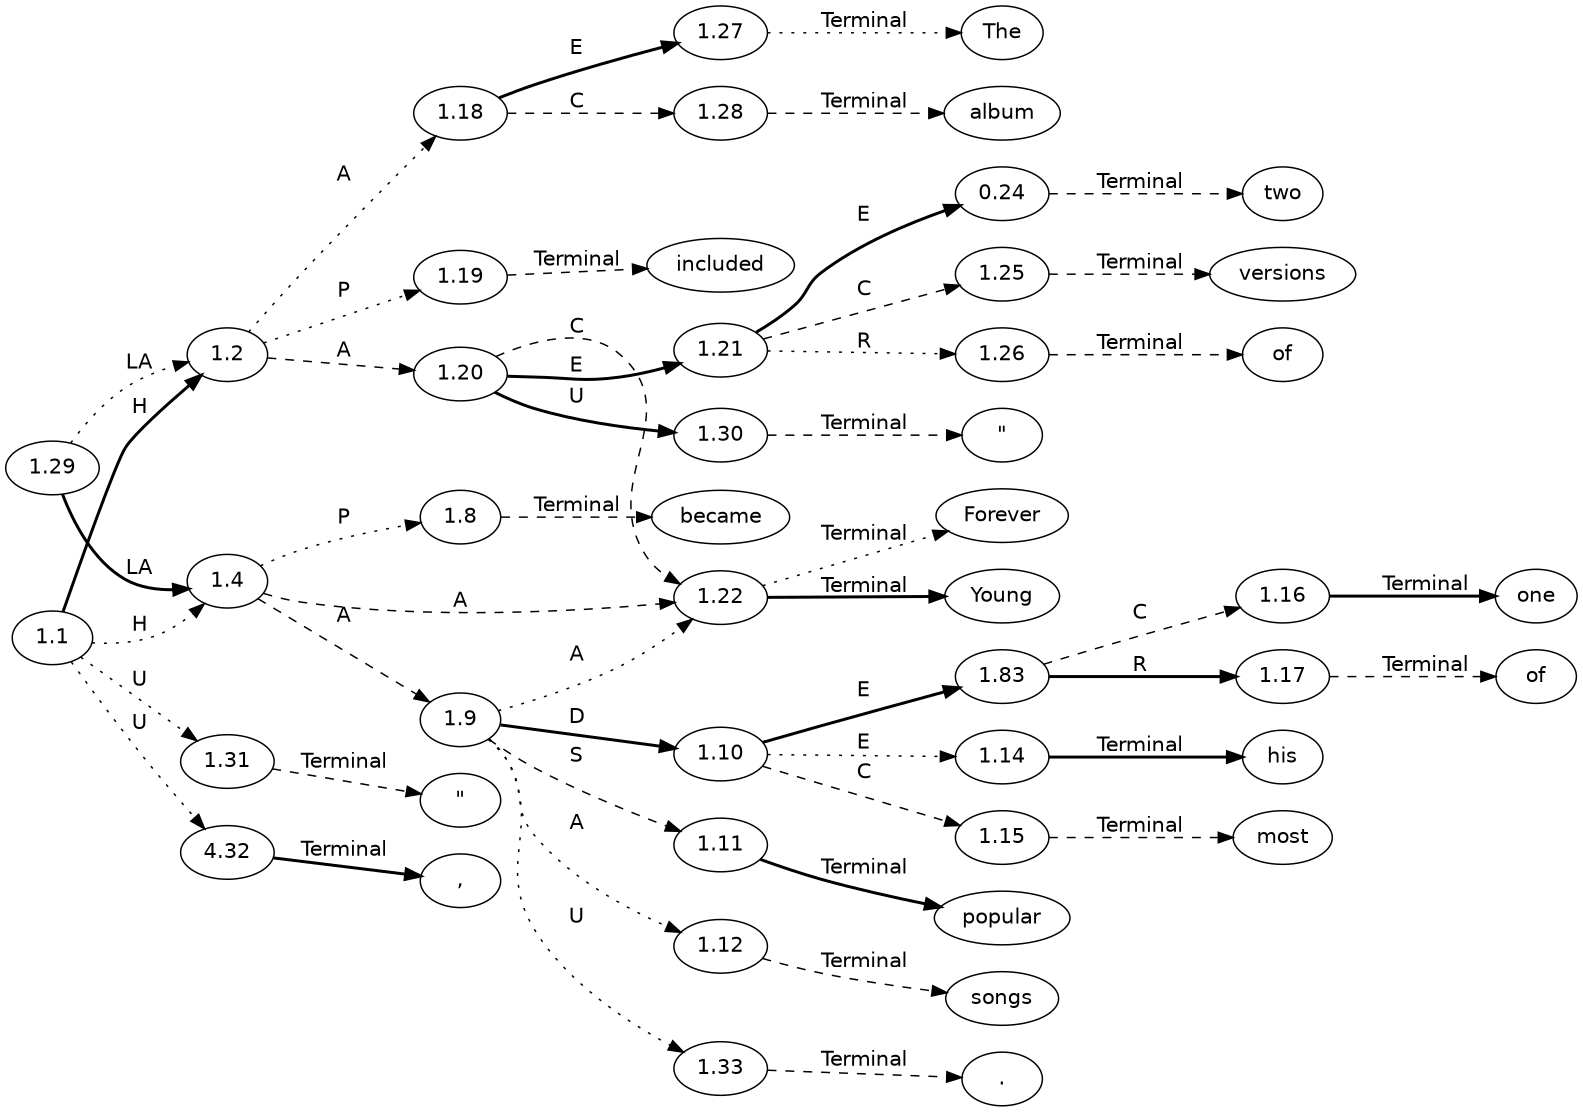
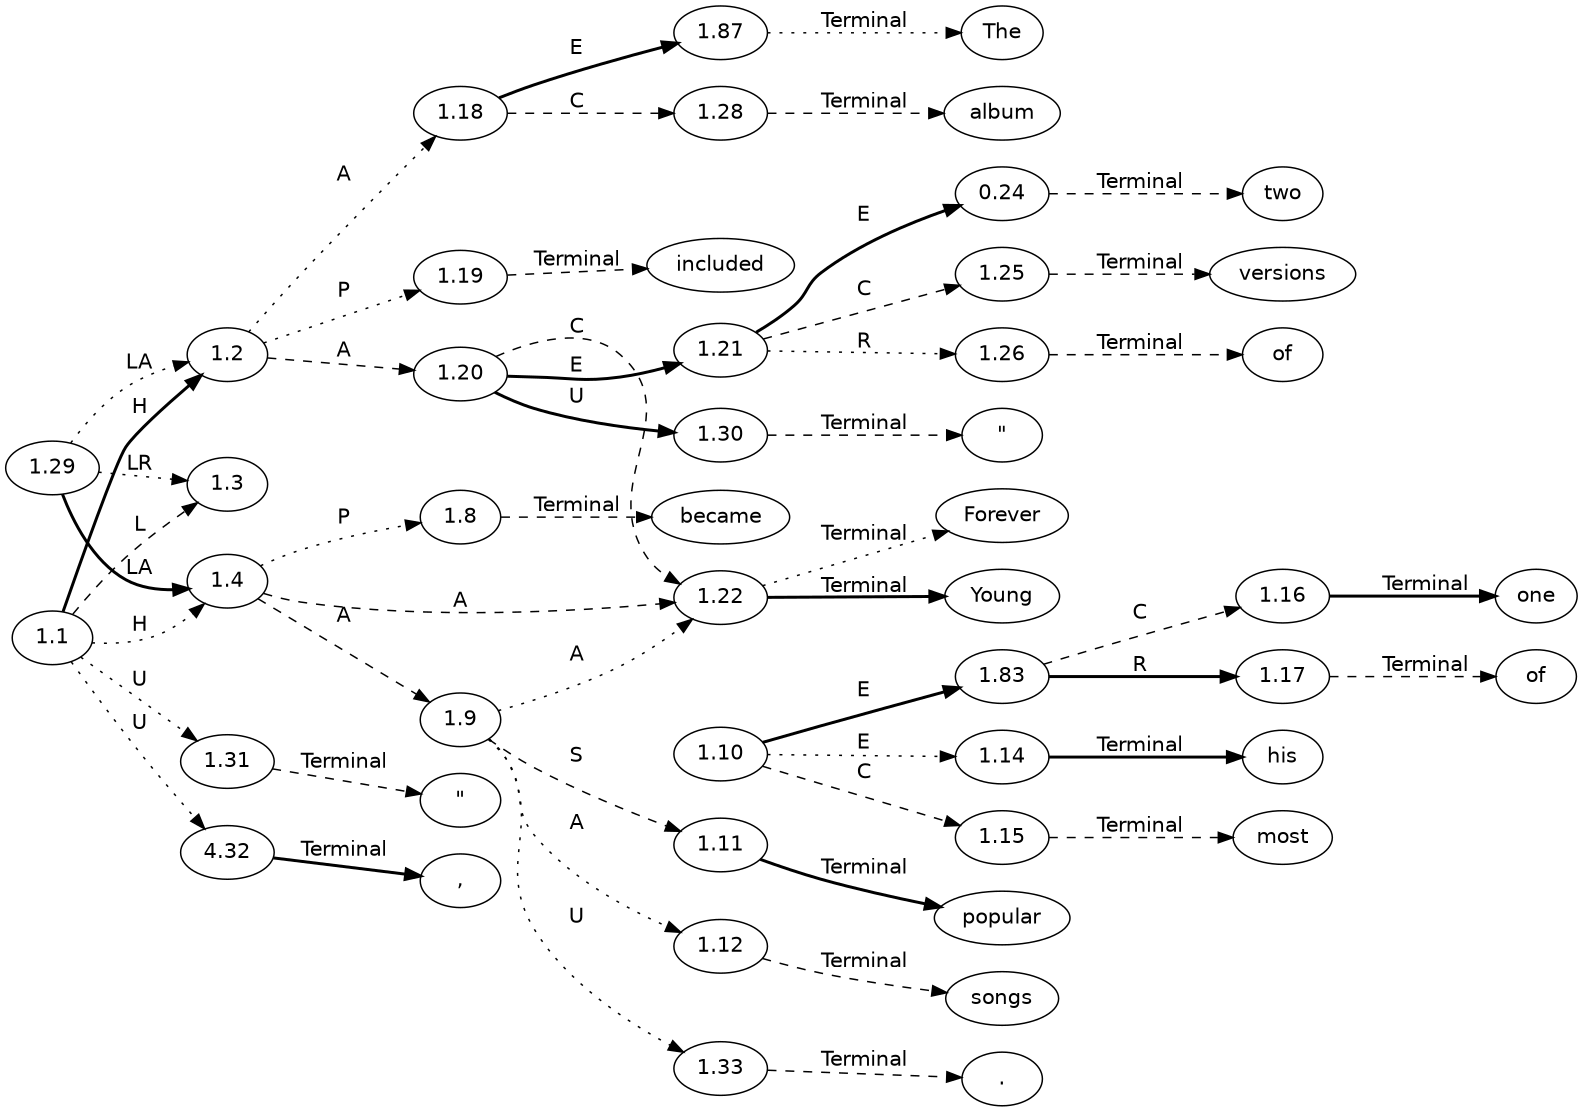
node "1.27": label "1.27" -> "1.87"
node "1.3": added
edge "1.9" -> "1.10": removed, label "D"
